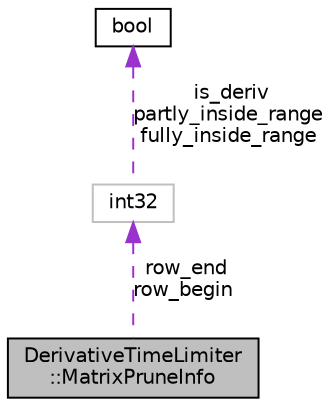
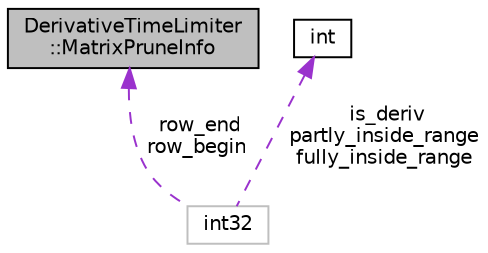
node "bool": label "bool" -> "int"
edge "DerivativeTimeLimiter ::MatrixPruneInfo" -> "int32": reversed
